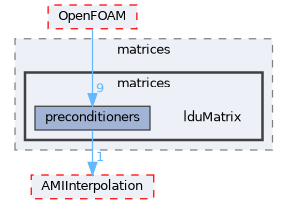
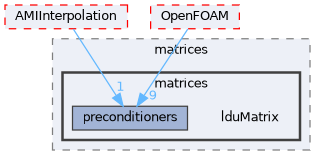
edge "preconditioners" -> "AMIInterpolation": reversed
